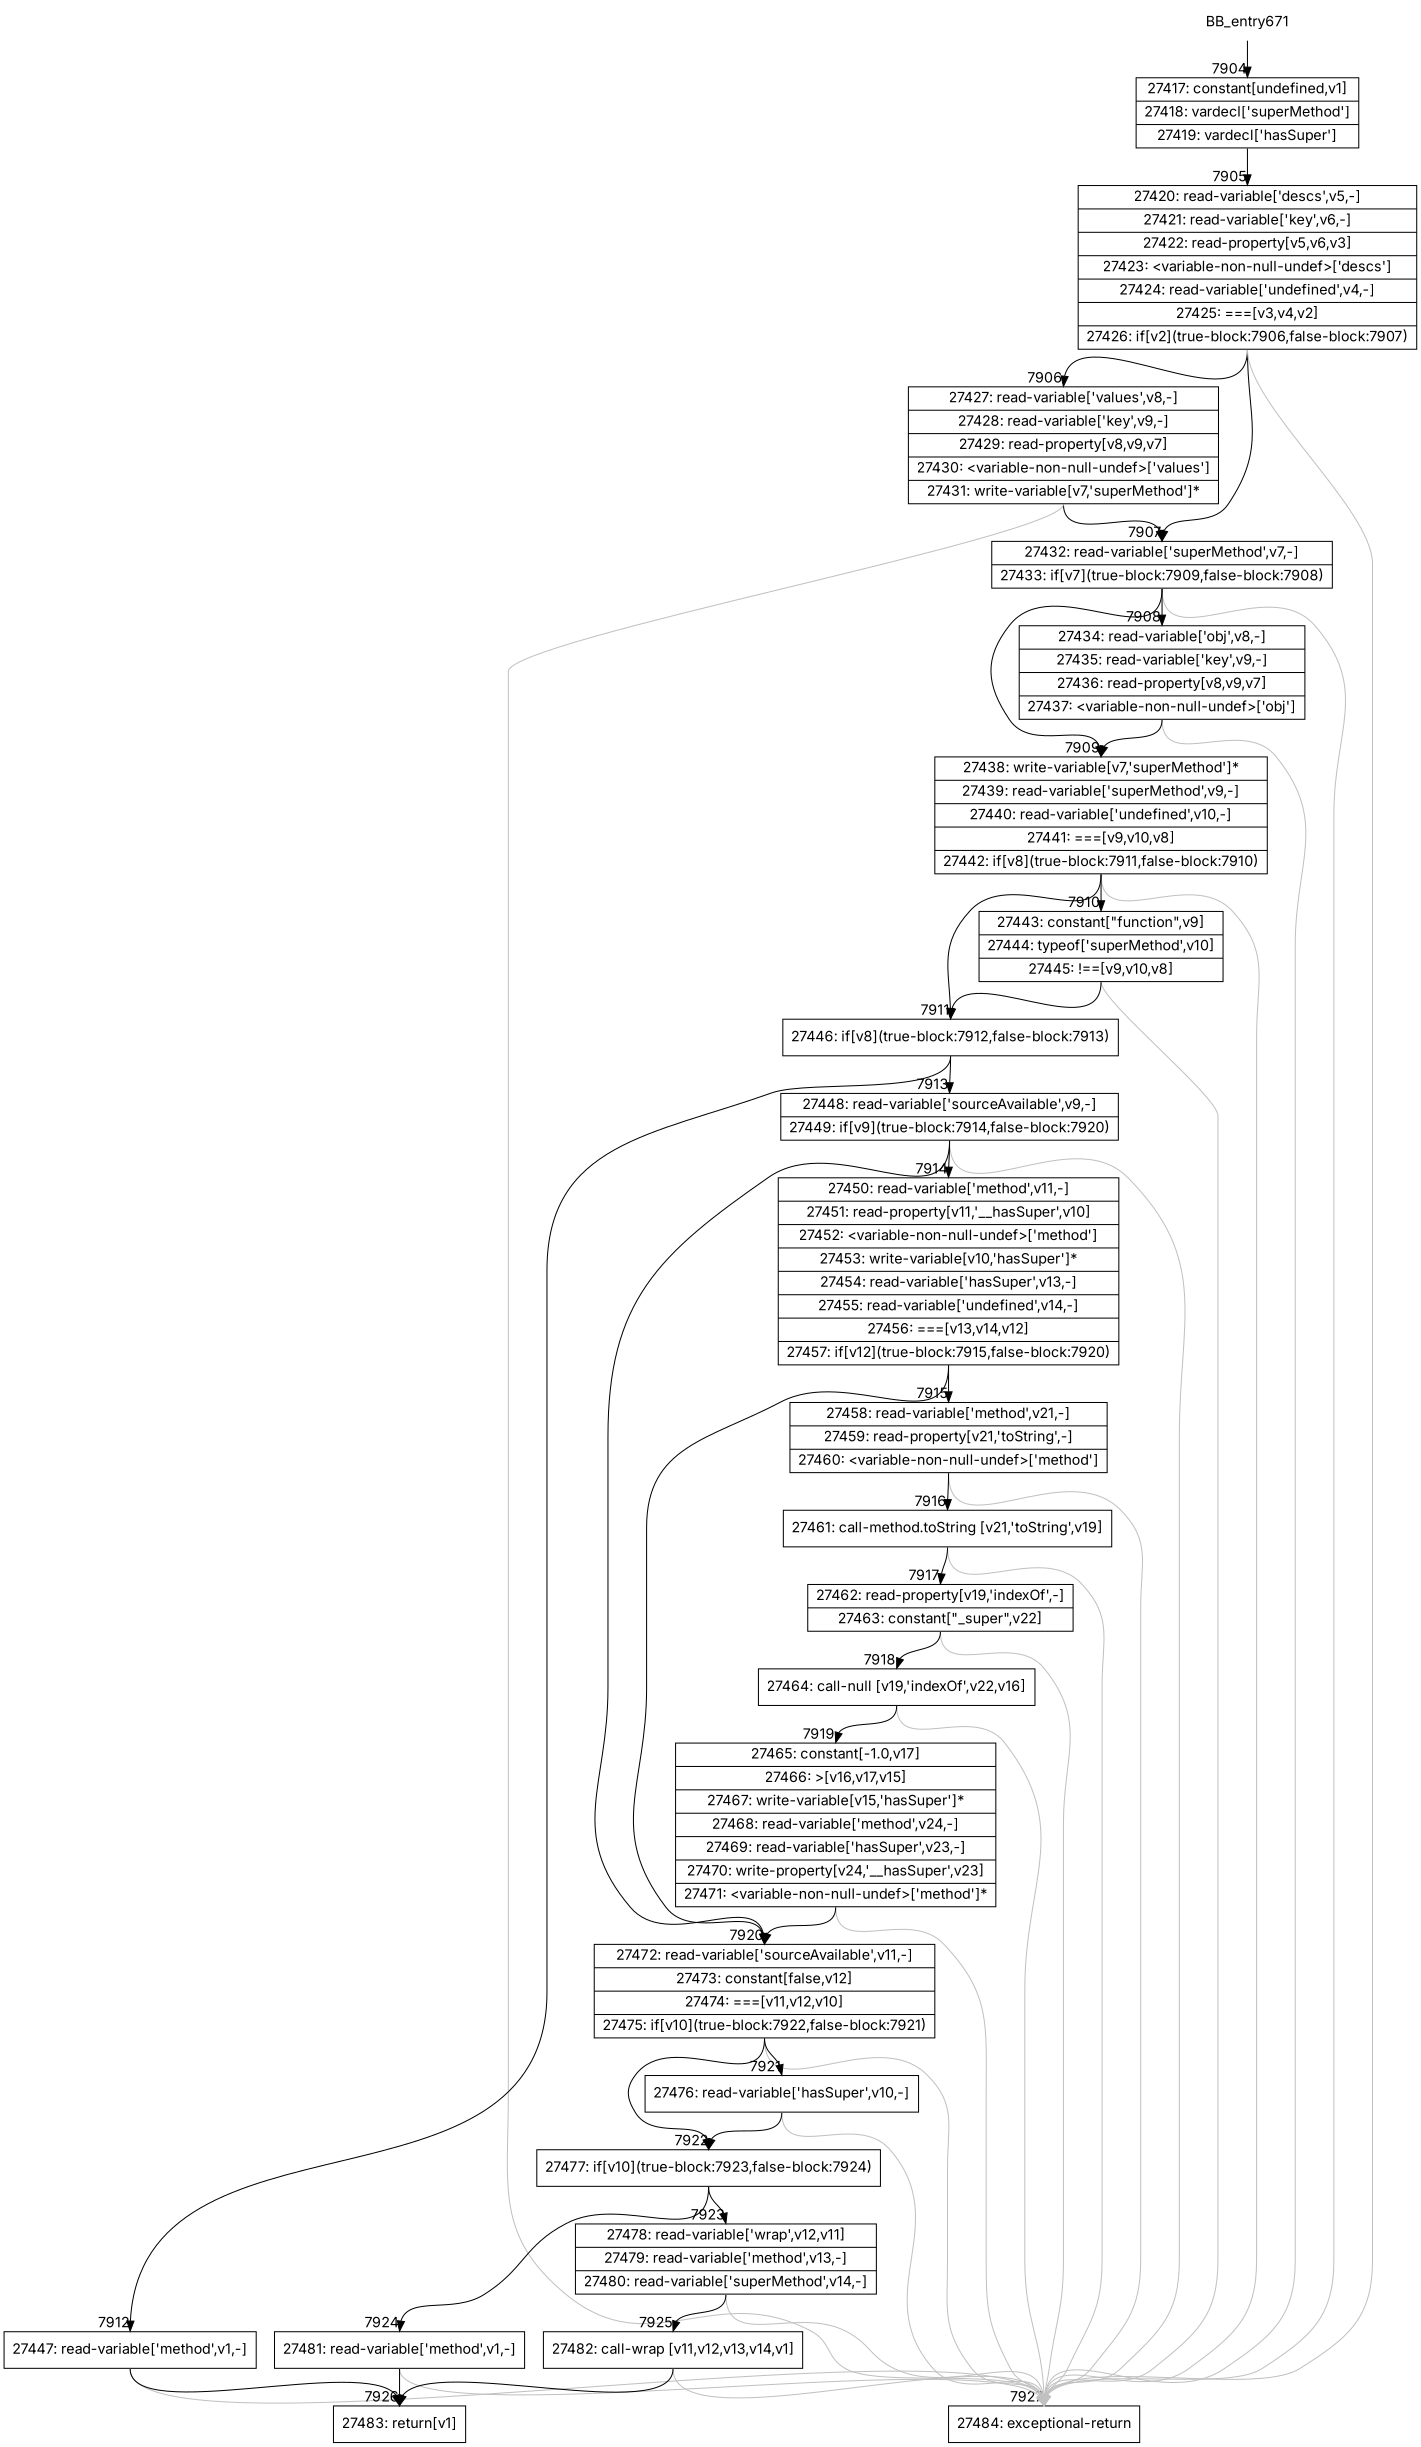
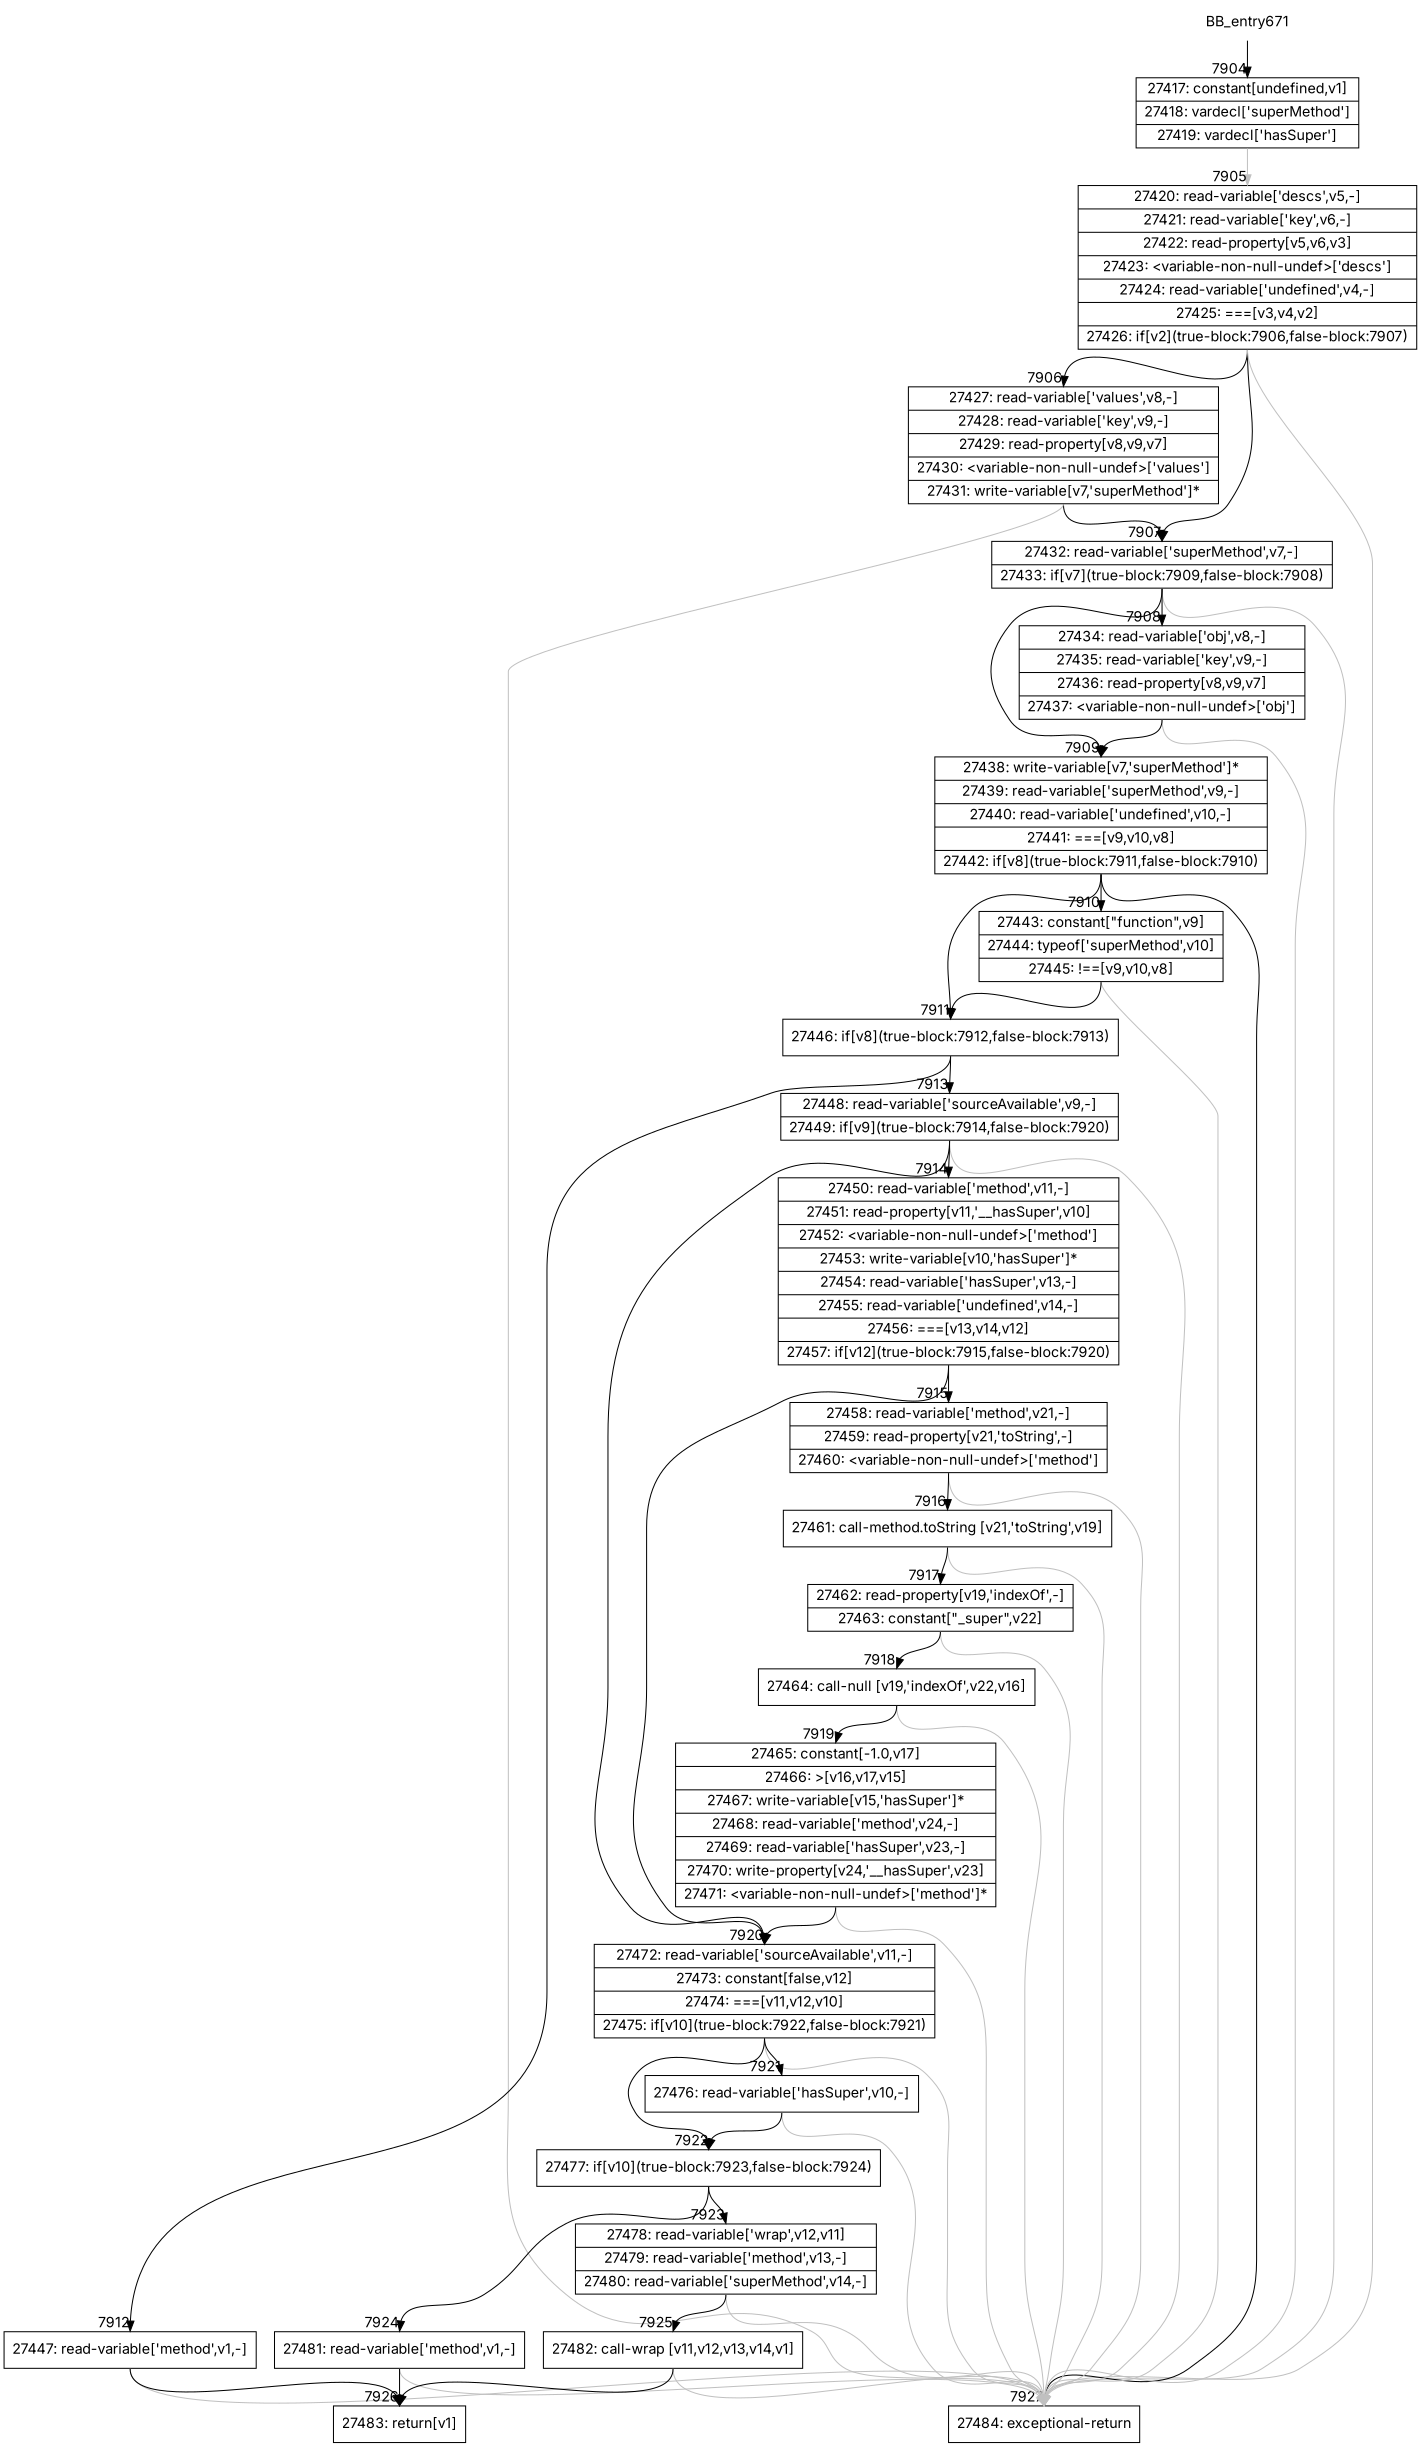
edge "27417: constant[undefined,v1]" -> "27420: read-variable['descs',v5,-]": color black -> gray
edge "27438: write-variable[v7,'superMethod']*" -> "27484: exceptional-return": color gray -> black
